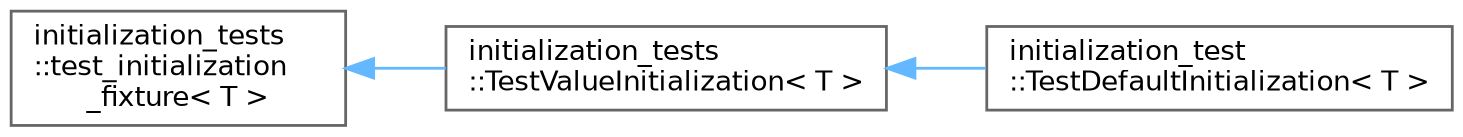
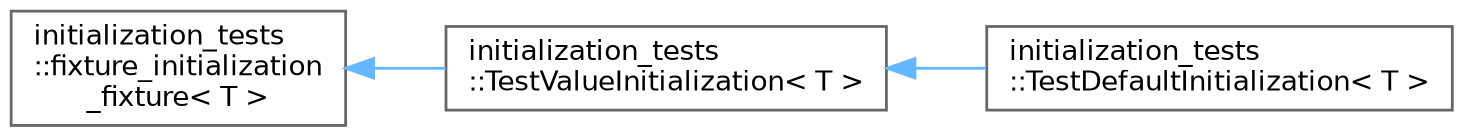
node "initialization_tests ::test_initialization _fixture< T >": label "initialization_tests ::test_initialization _fixture< T >" -> "initialization_tests ::fixture_initialization _fixture< T >"
node "initialization_test ::TestDefaultInitialization< T >": label "initialization_test ::TestDefaultInitialization< T >" -> "initialization_tests ::TestDefaultInitialization< T >"
